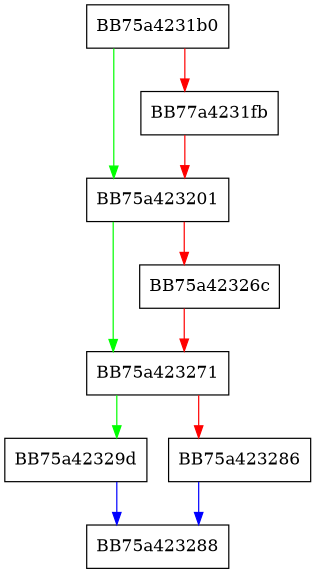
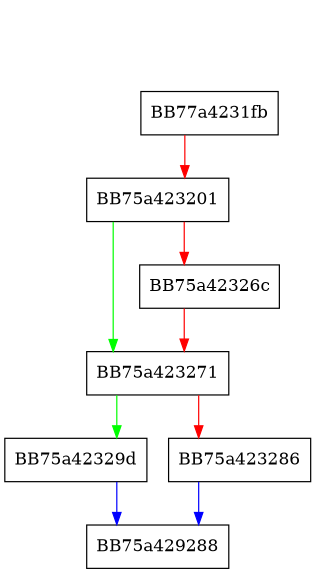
node "BB75a4231b0": removed
node "BB75a423288": label "BB75a423288" -> "BB75a429288"
